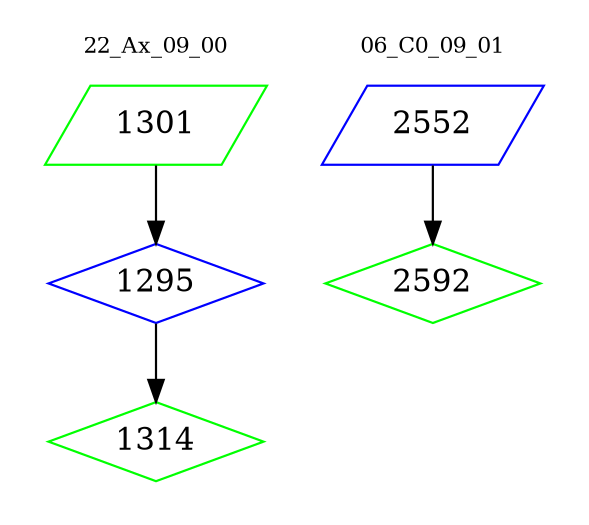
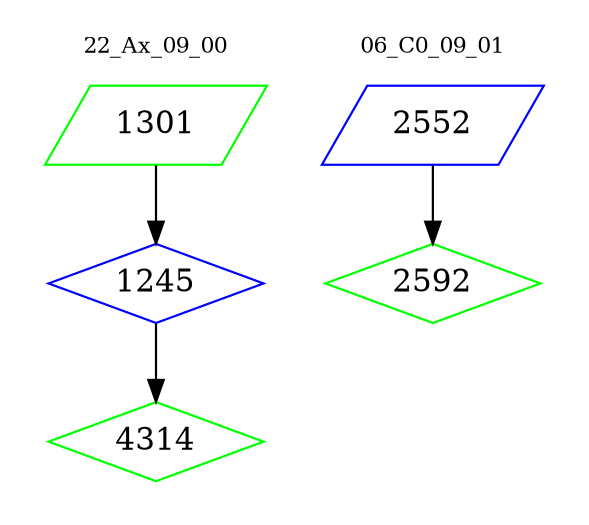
node "1295": label "1295" -> "1245"
node "1314": label "1314" -> "4314"
